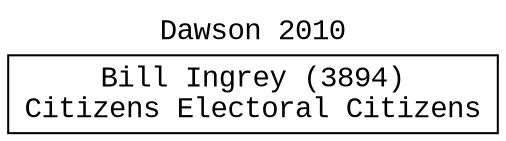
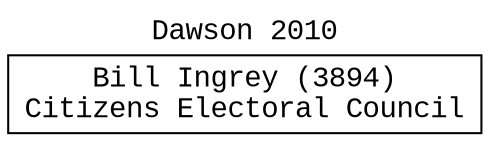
node "Bill Ingrey (3894) Citizens Electoral Citizens": label "Bill Ingrey (3894) Citizens Electoral Citizens" -> "Bill Ingrey (3894) Citizens Electoral Council"
